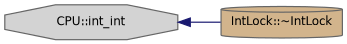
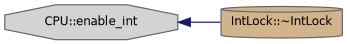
node "CPU::int_int": label "CPU::int_int" -> "CPU::enable_int"
